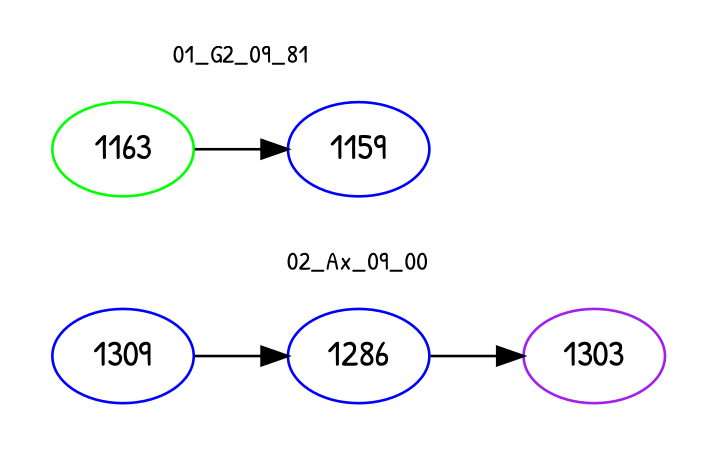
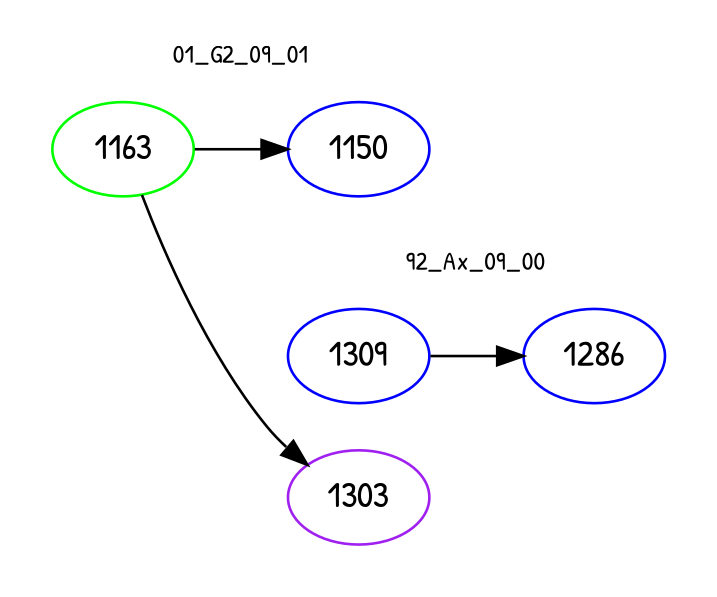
cluster "01_G2_09_81": label "01_G2_09_81" -> "01_G2_09_01"
node "1159": label "1159" -> "1150"
cluster "02_Ax_09_00": label "02_Ax_09_00" -> "92_Ax_09_00"
edge "1286" -> "1303": now "1163" -> "1303"
